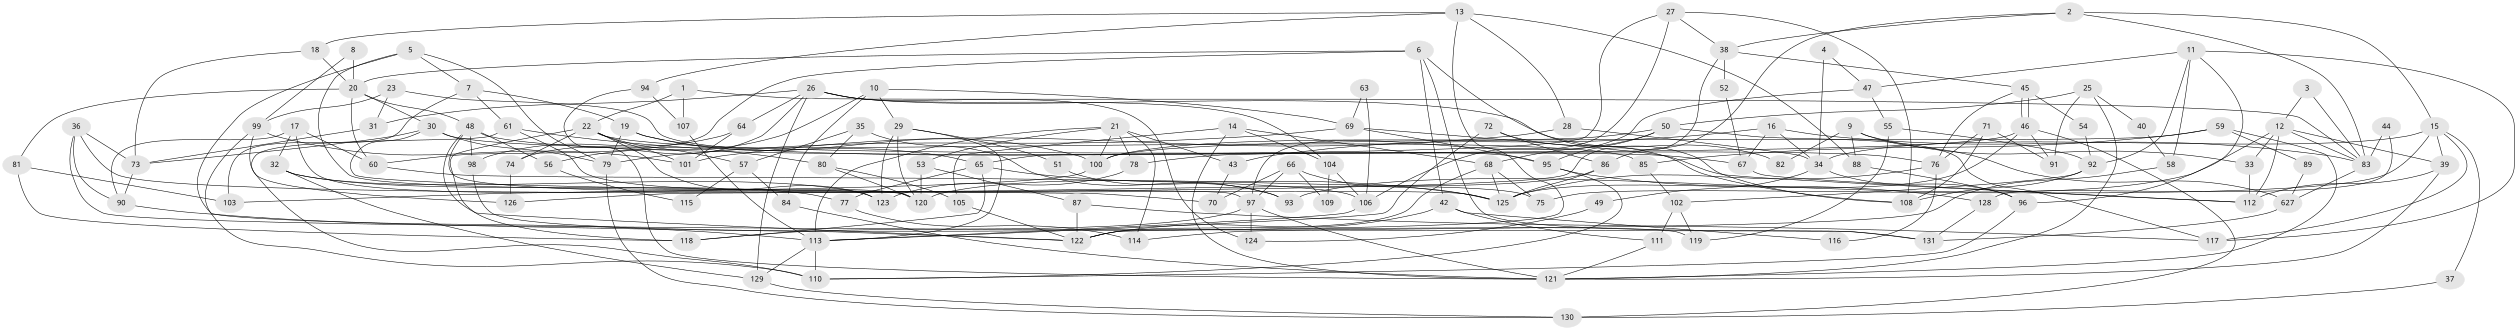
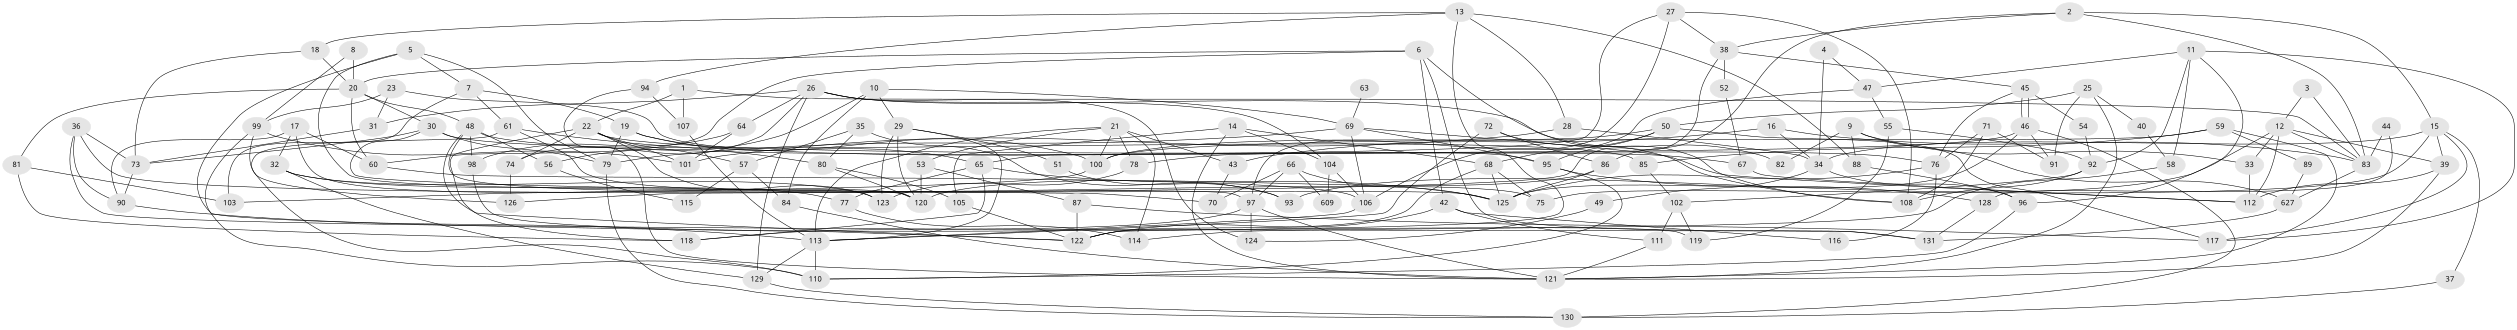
edge "63" -- "106": now "69" -- "106"
edge "16" -- "67": removed
node "109": label "109" -> "609"
